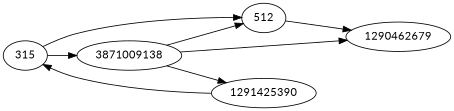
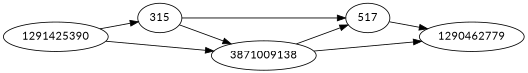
node "512": label "512" -> "517"
node "1290462679": label "1290462679" -> "1290462779"
edge "3871009138" -> "1291425390": reversed
